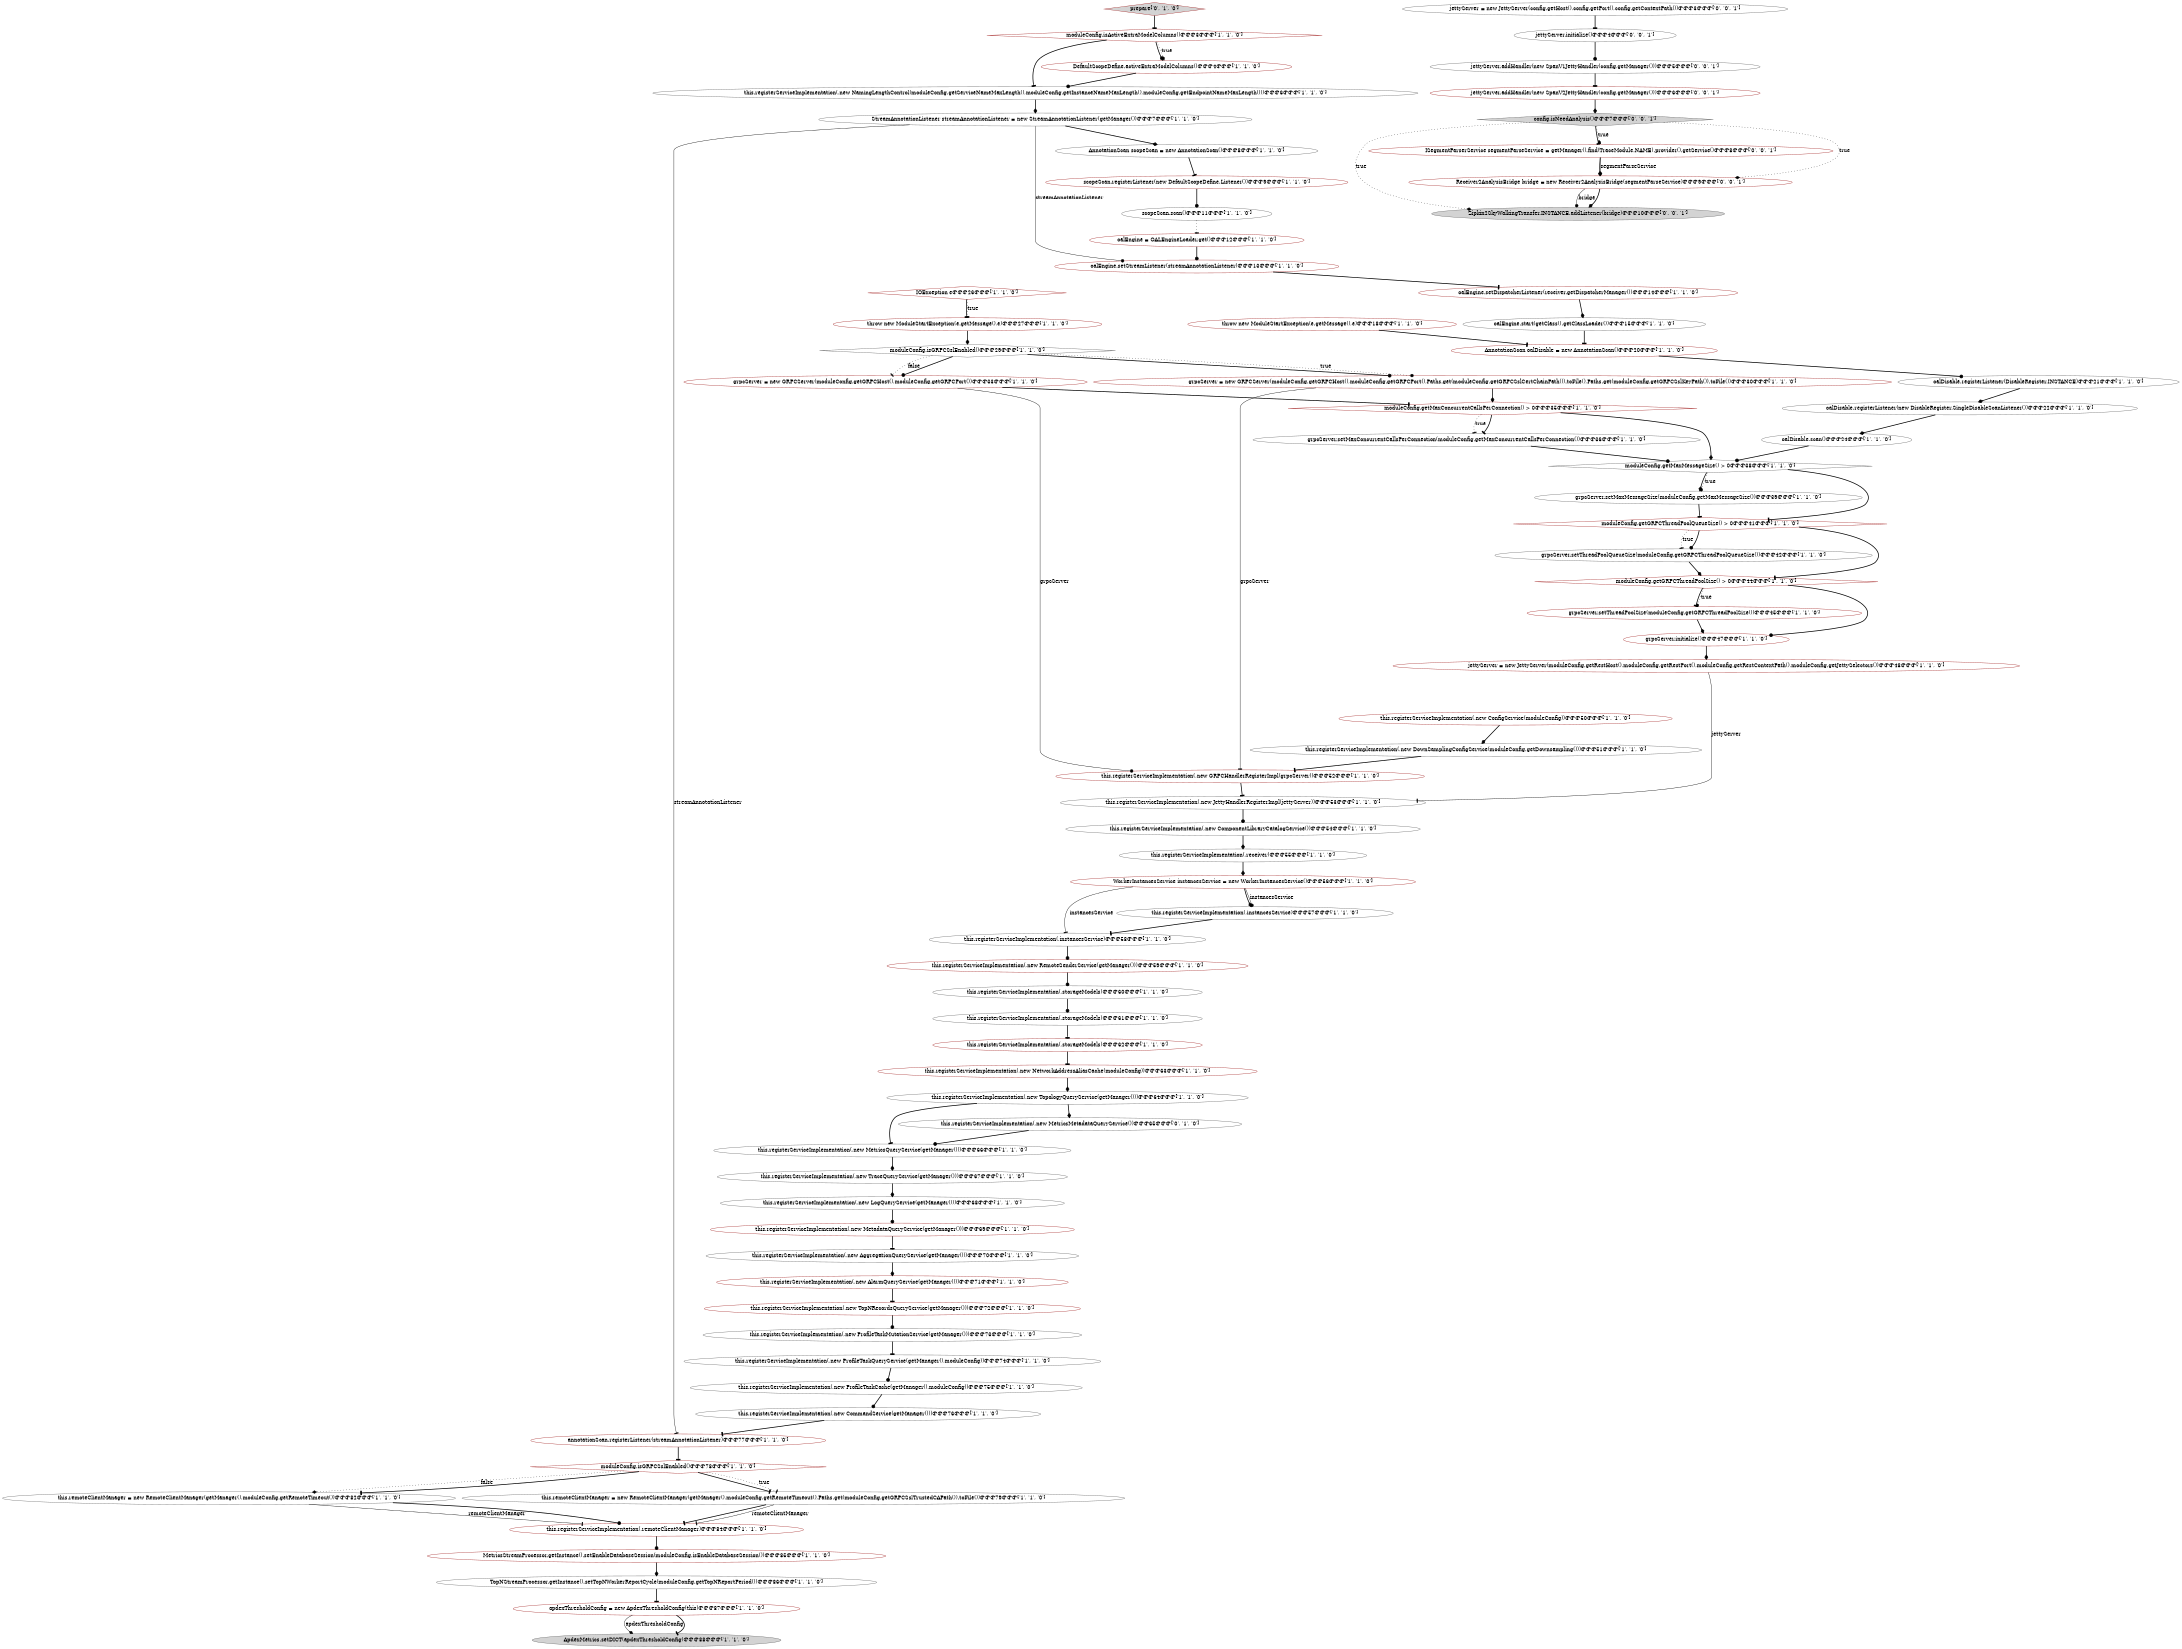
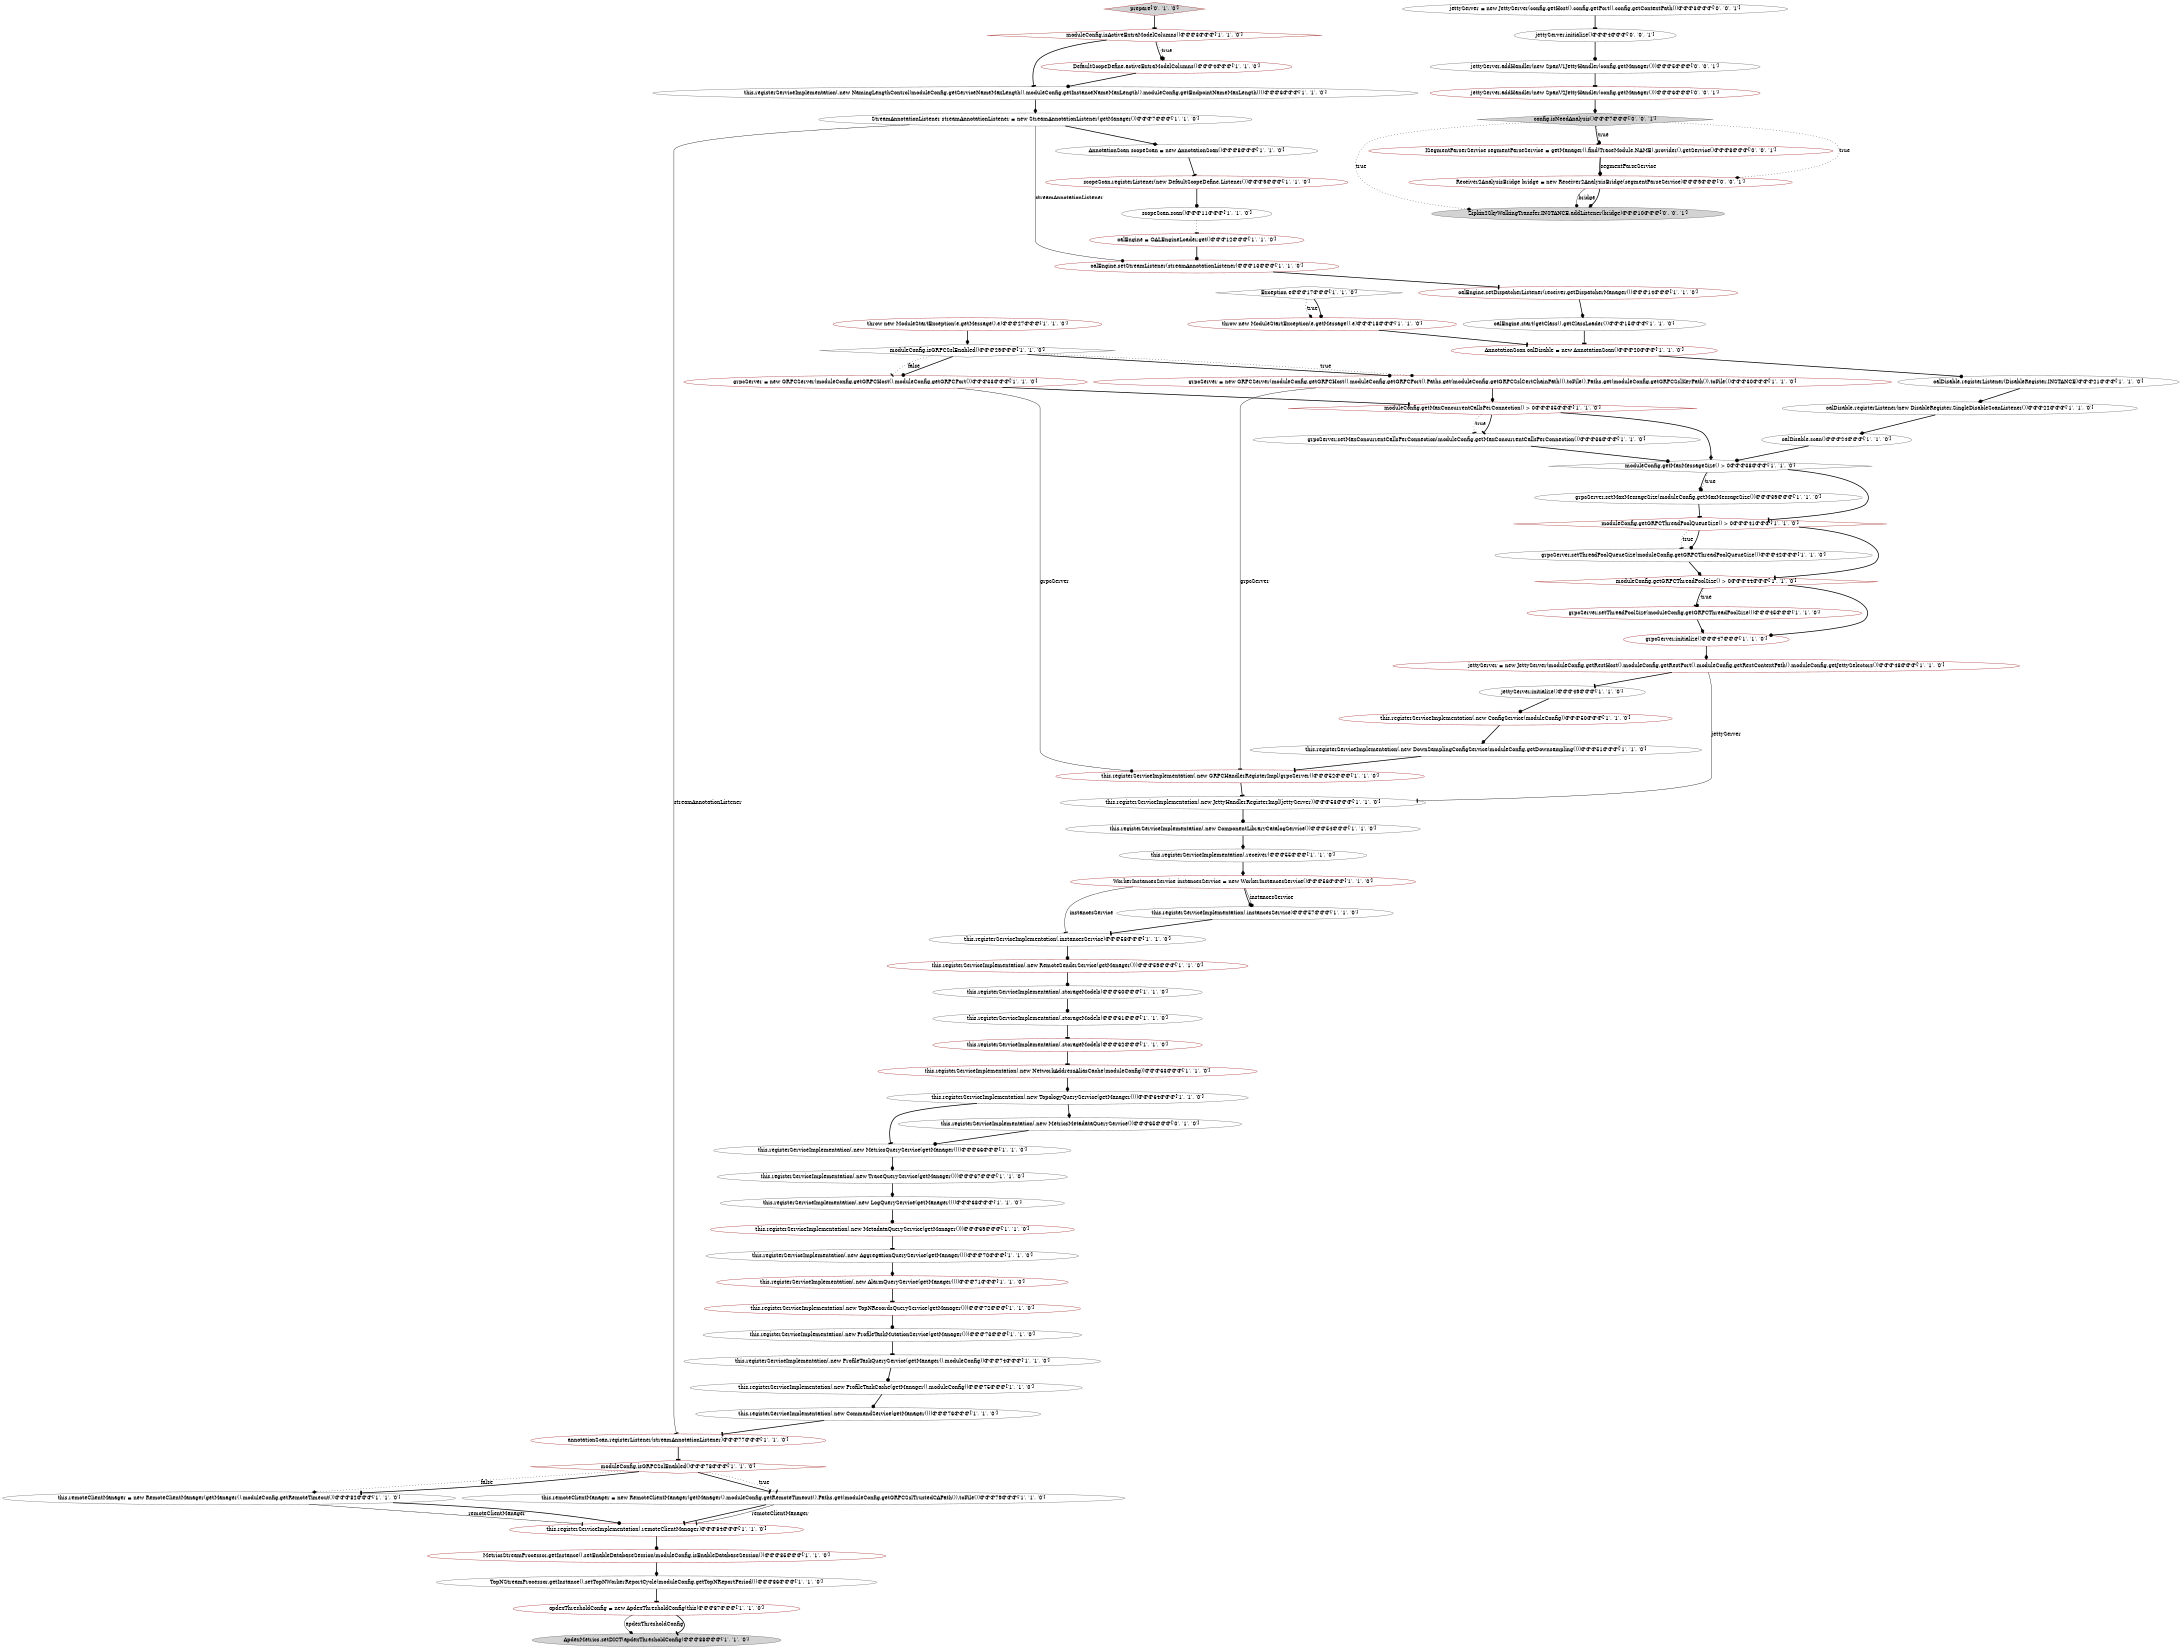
node "IOException e@@@26@@@['1', '1', '0']": removed
node "Exception e@@@17@@@['1', '1', '0']": added
node "jettyServer.initialize()@@@49@@@['1', '1', '0']": added
